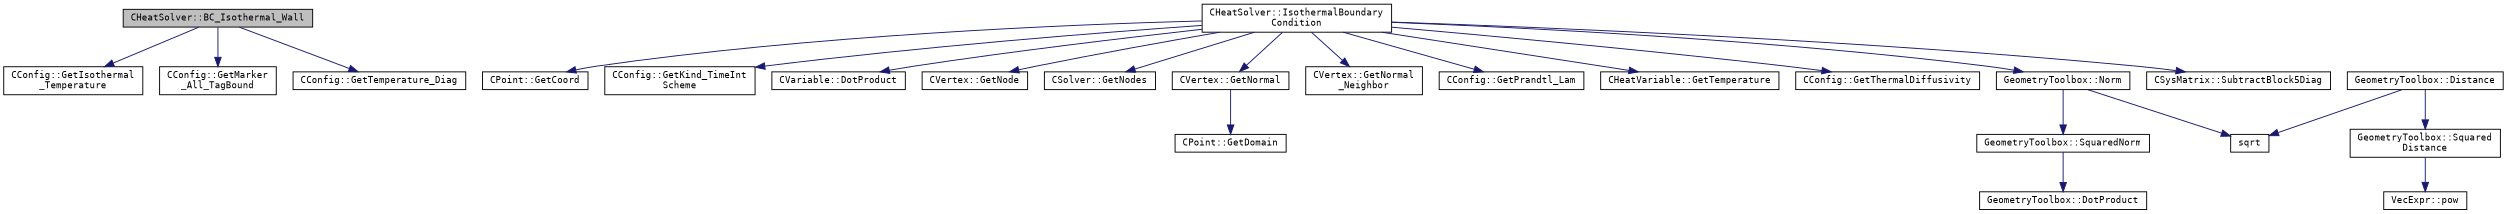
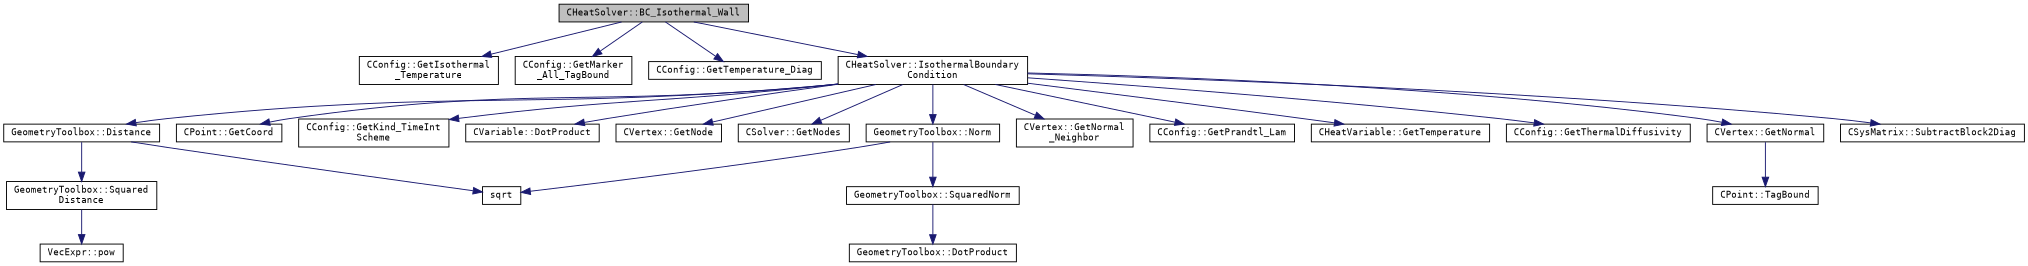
edge "CHeatSolver::BC_Isothermal_Wall" -> "CHeatSolver::IsothermalBoundary Condition": added
node "CSysMatrix::SubtractBlock5Diag": label "CSysMatrix::SubtractBlock5Diag" -> "CSysMatrix::SubtractBlock2Diag"
edge "CHeatSolver::IsothermalBoundary Condition" -> "GeometryToolbox::Distance": added
node "CPoint::GetDomain": label "CPoint::GetDomain" -> "CPoint::TagBound"
